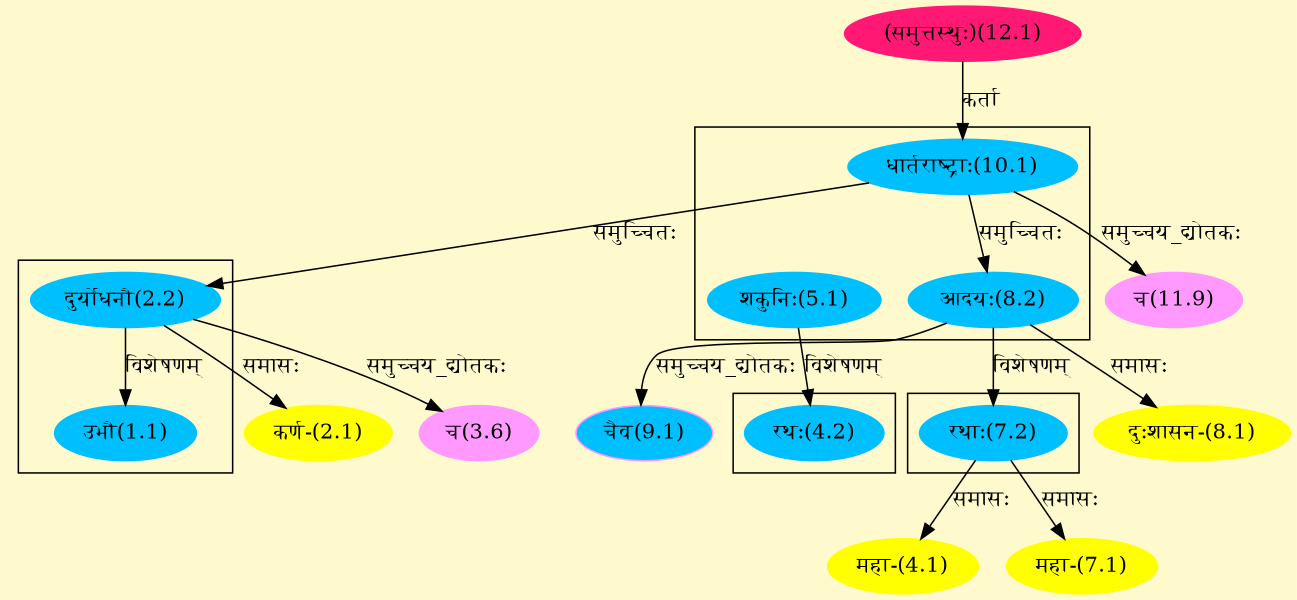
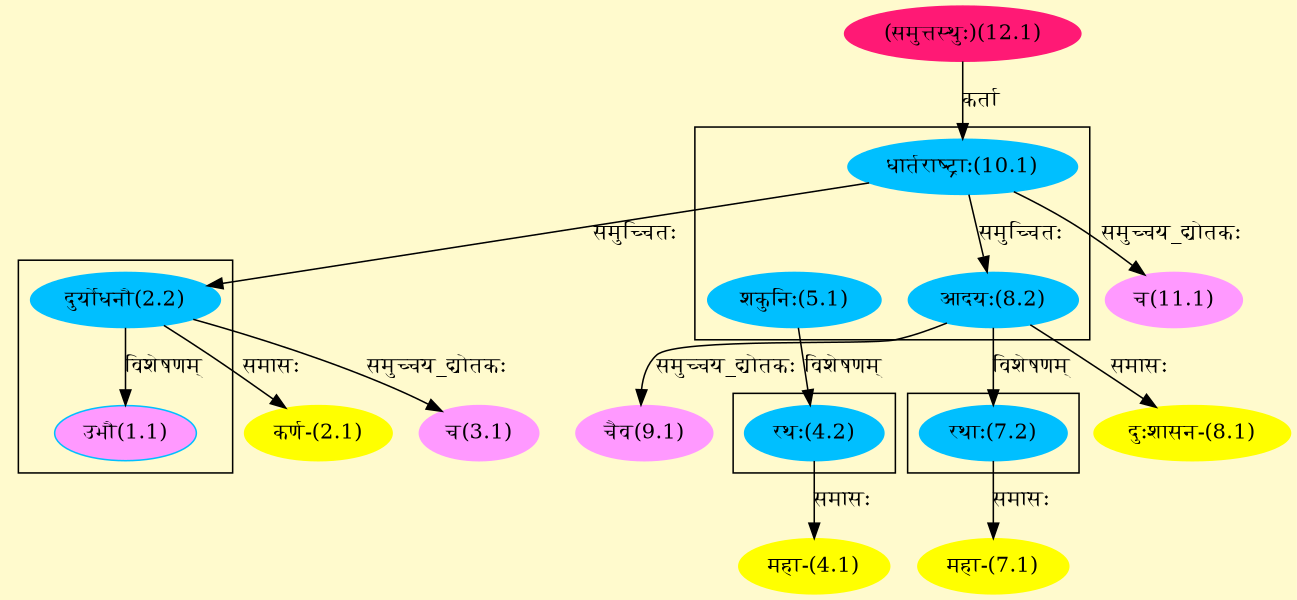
node "च(11.9)": label "च(11.9)" -> "च(11.1)"
node "उभौ(1.1)": fillcolor #00bfff -> #ff99ff
node "च(3.6)": label "च(3.6)" -> "च(3.1)"
node "चैव(9.1)": fillcolor #00bfff -> #ff99ff
edge "रथाः(7.2)" -> "महा-(4.1)": now "रथः(4.2)" -> "महा-(4.1)"
